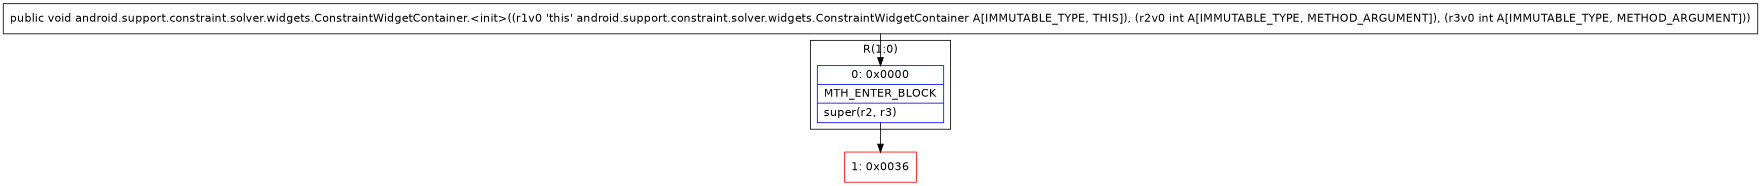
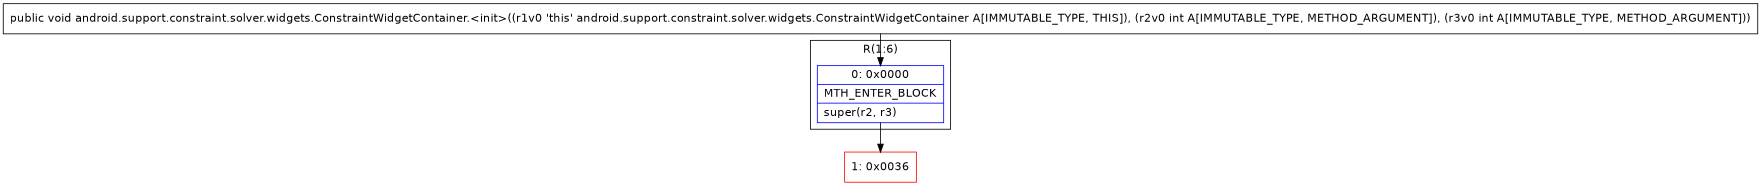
cluster "R(1:0)": label "R(1:0)" -> "R(1:6)"
